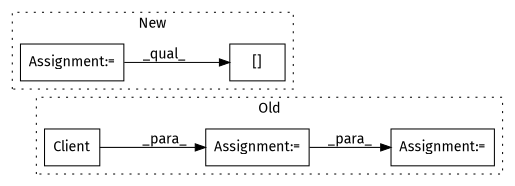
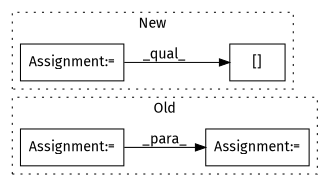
node "Client": removed
